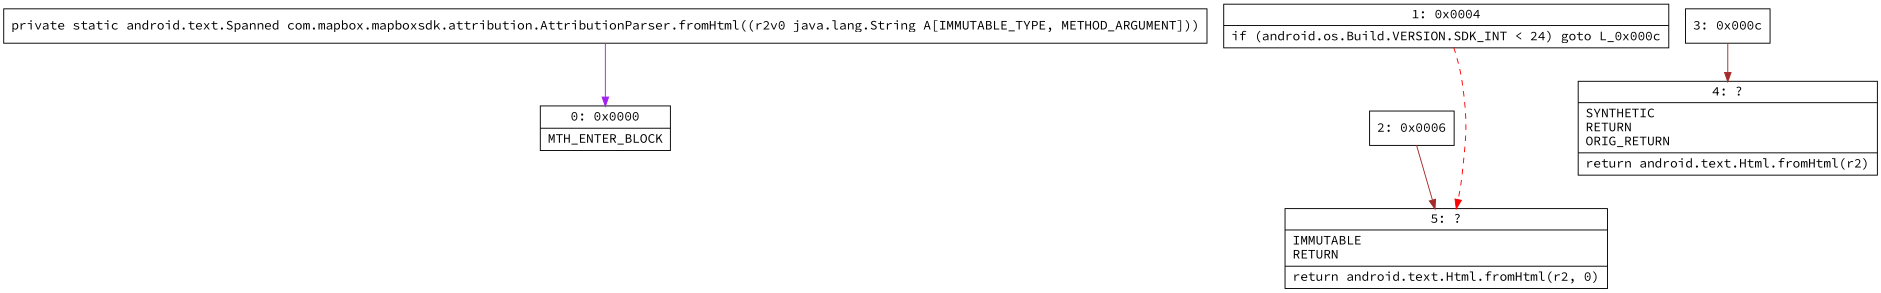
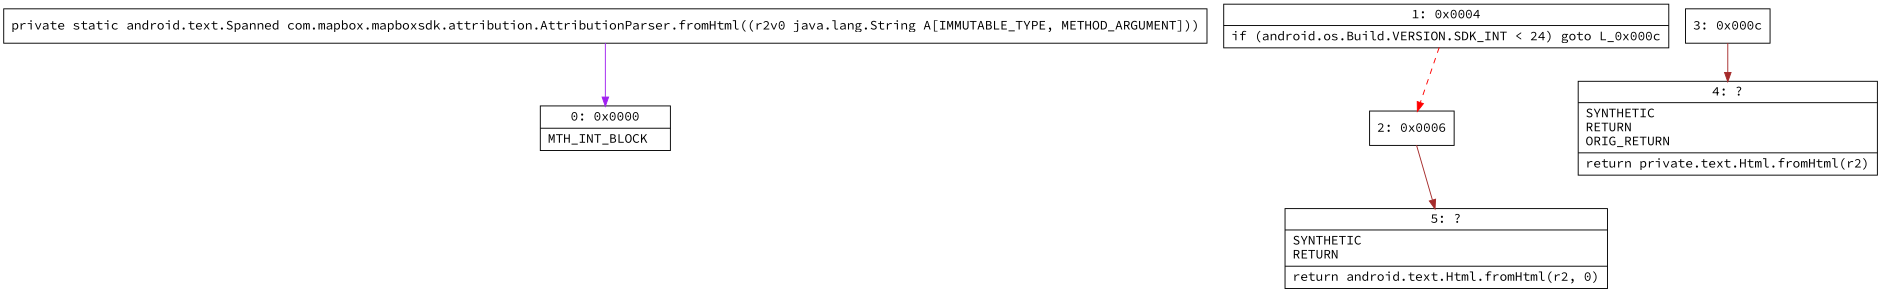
edge "1: 0x0004" -> "5: ?": now "1: 0x0004" -> "2: 0x0006"
node "0: 0x0000": text "MTH_ENTER_BLOCK" -> "MTH_INT_BLOCK"
node "4: ?": text "return android.text.Html.fromHtml(r2)" -> "return private.text.Html.fromHtml(r2)"
node "5: ?": text "IMMUTABLE" -> "SYNTHETIC"
